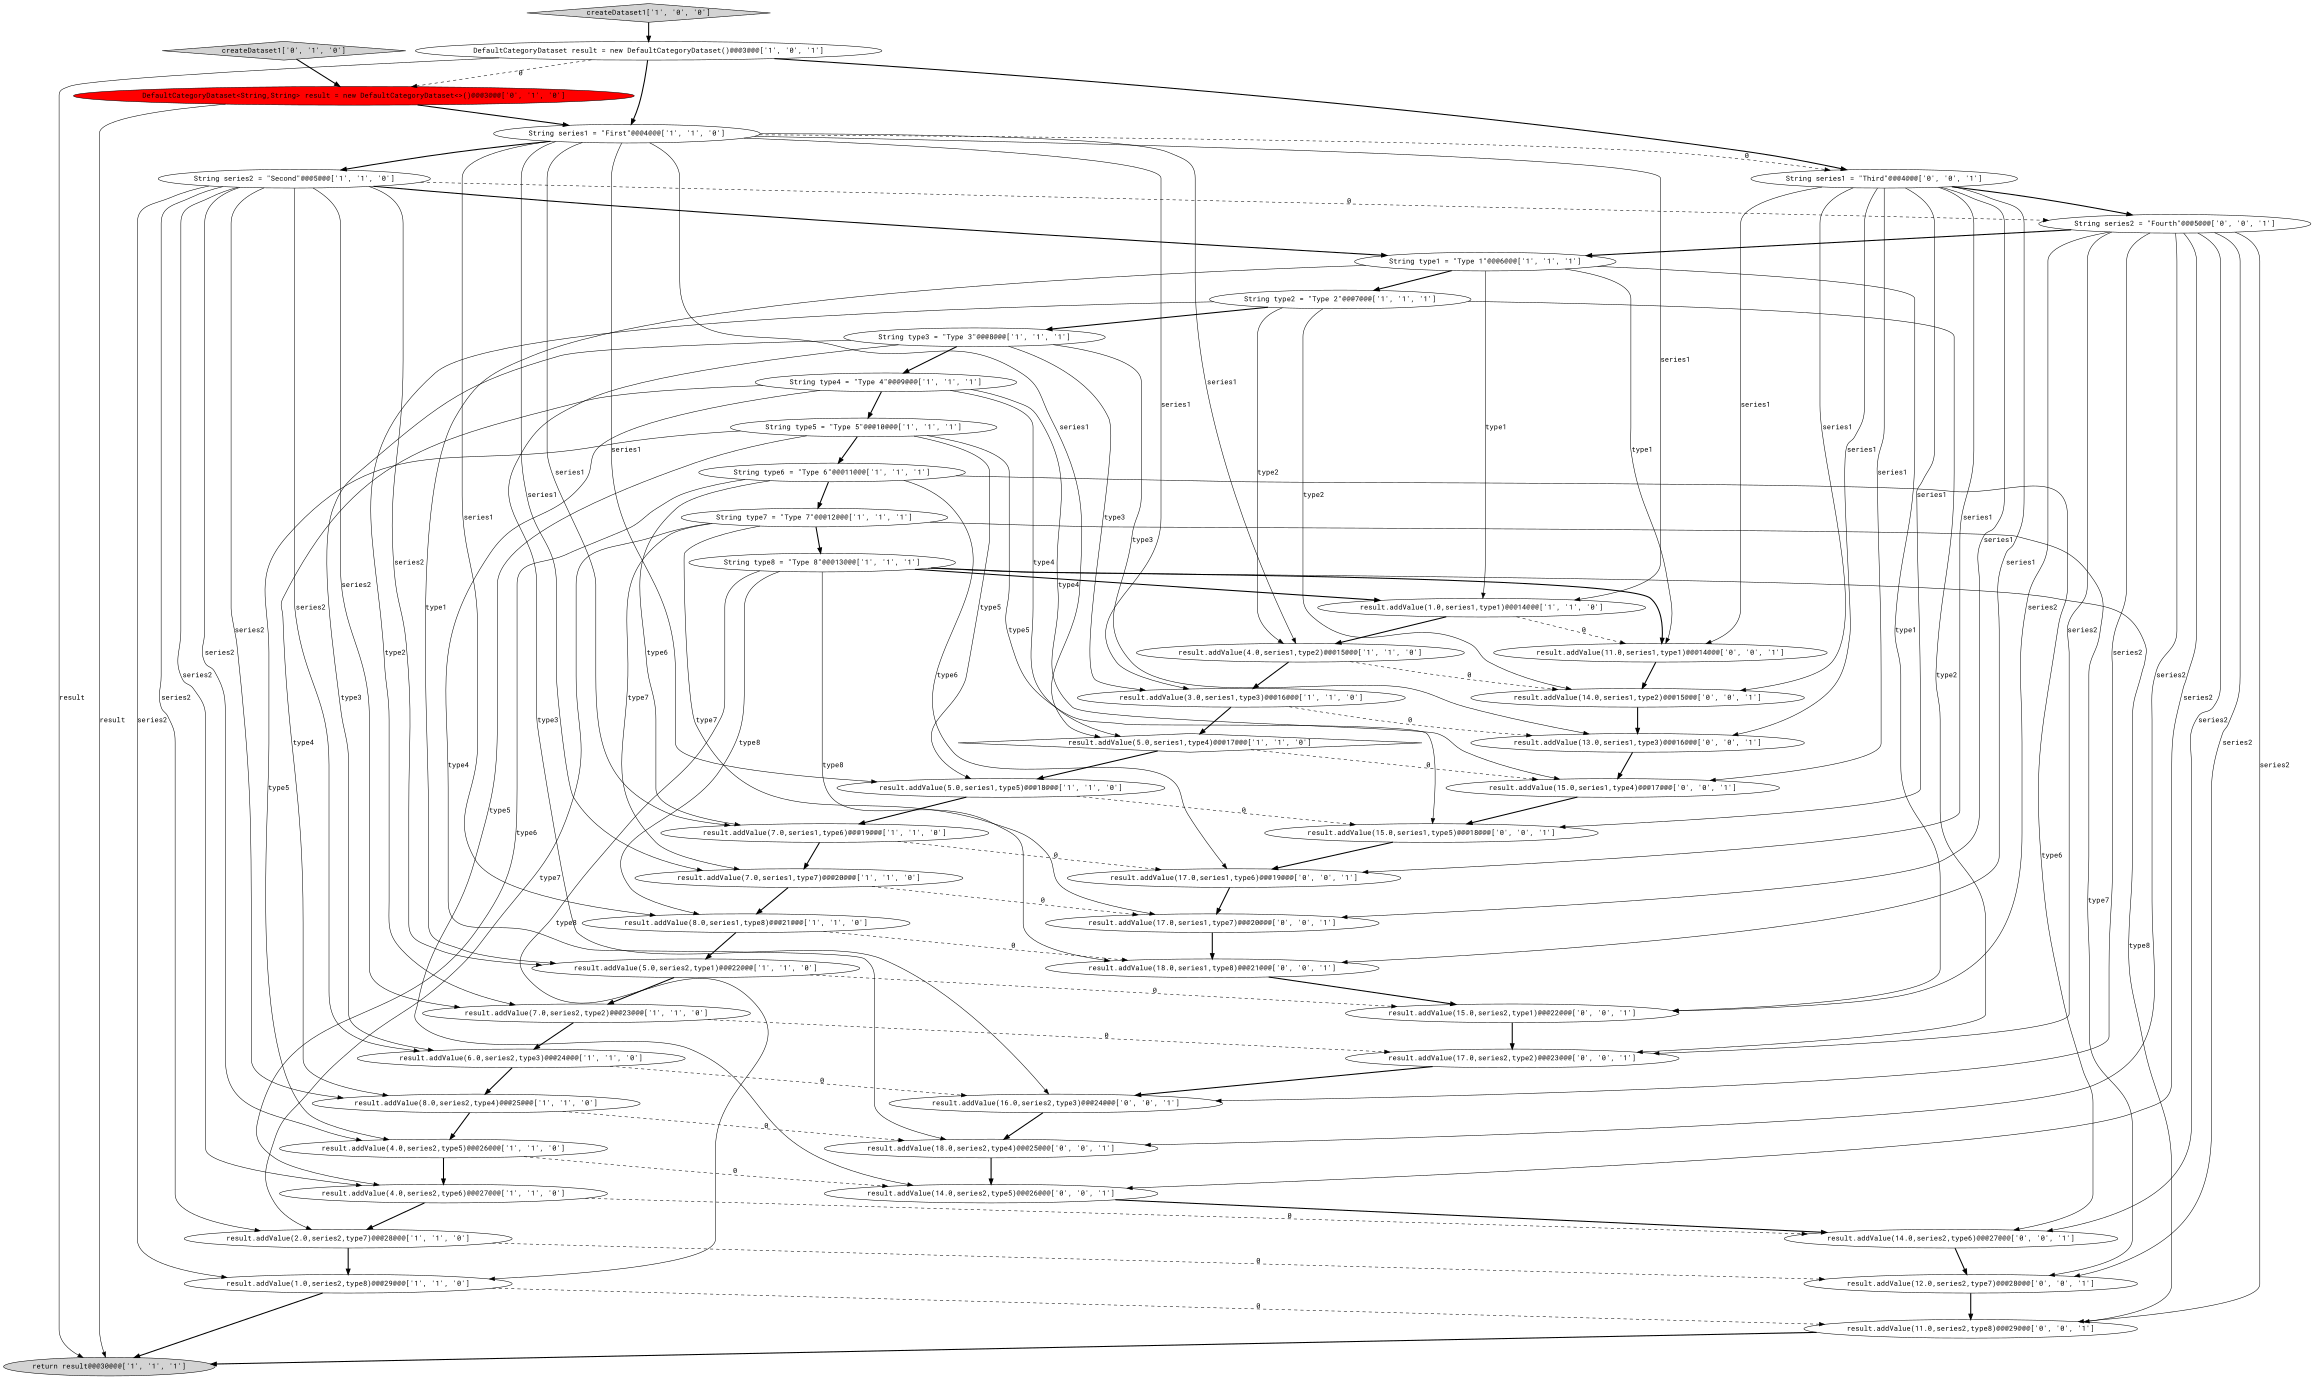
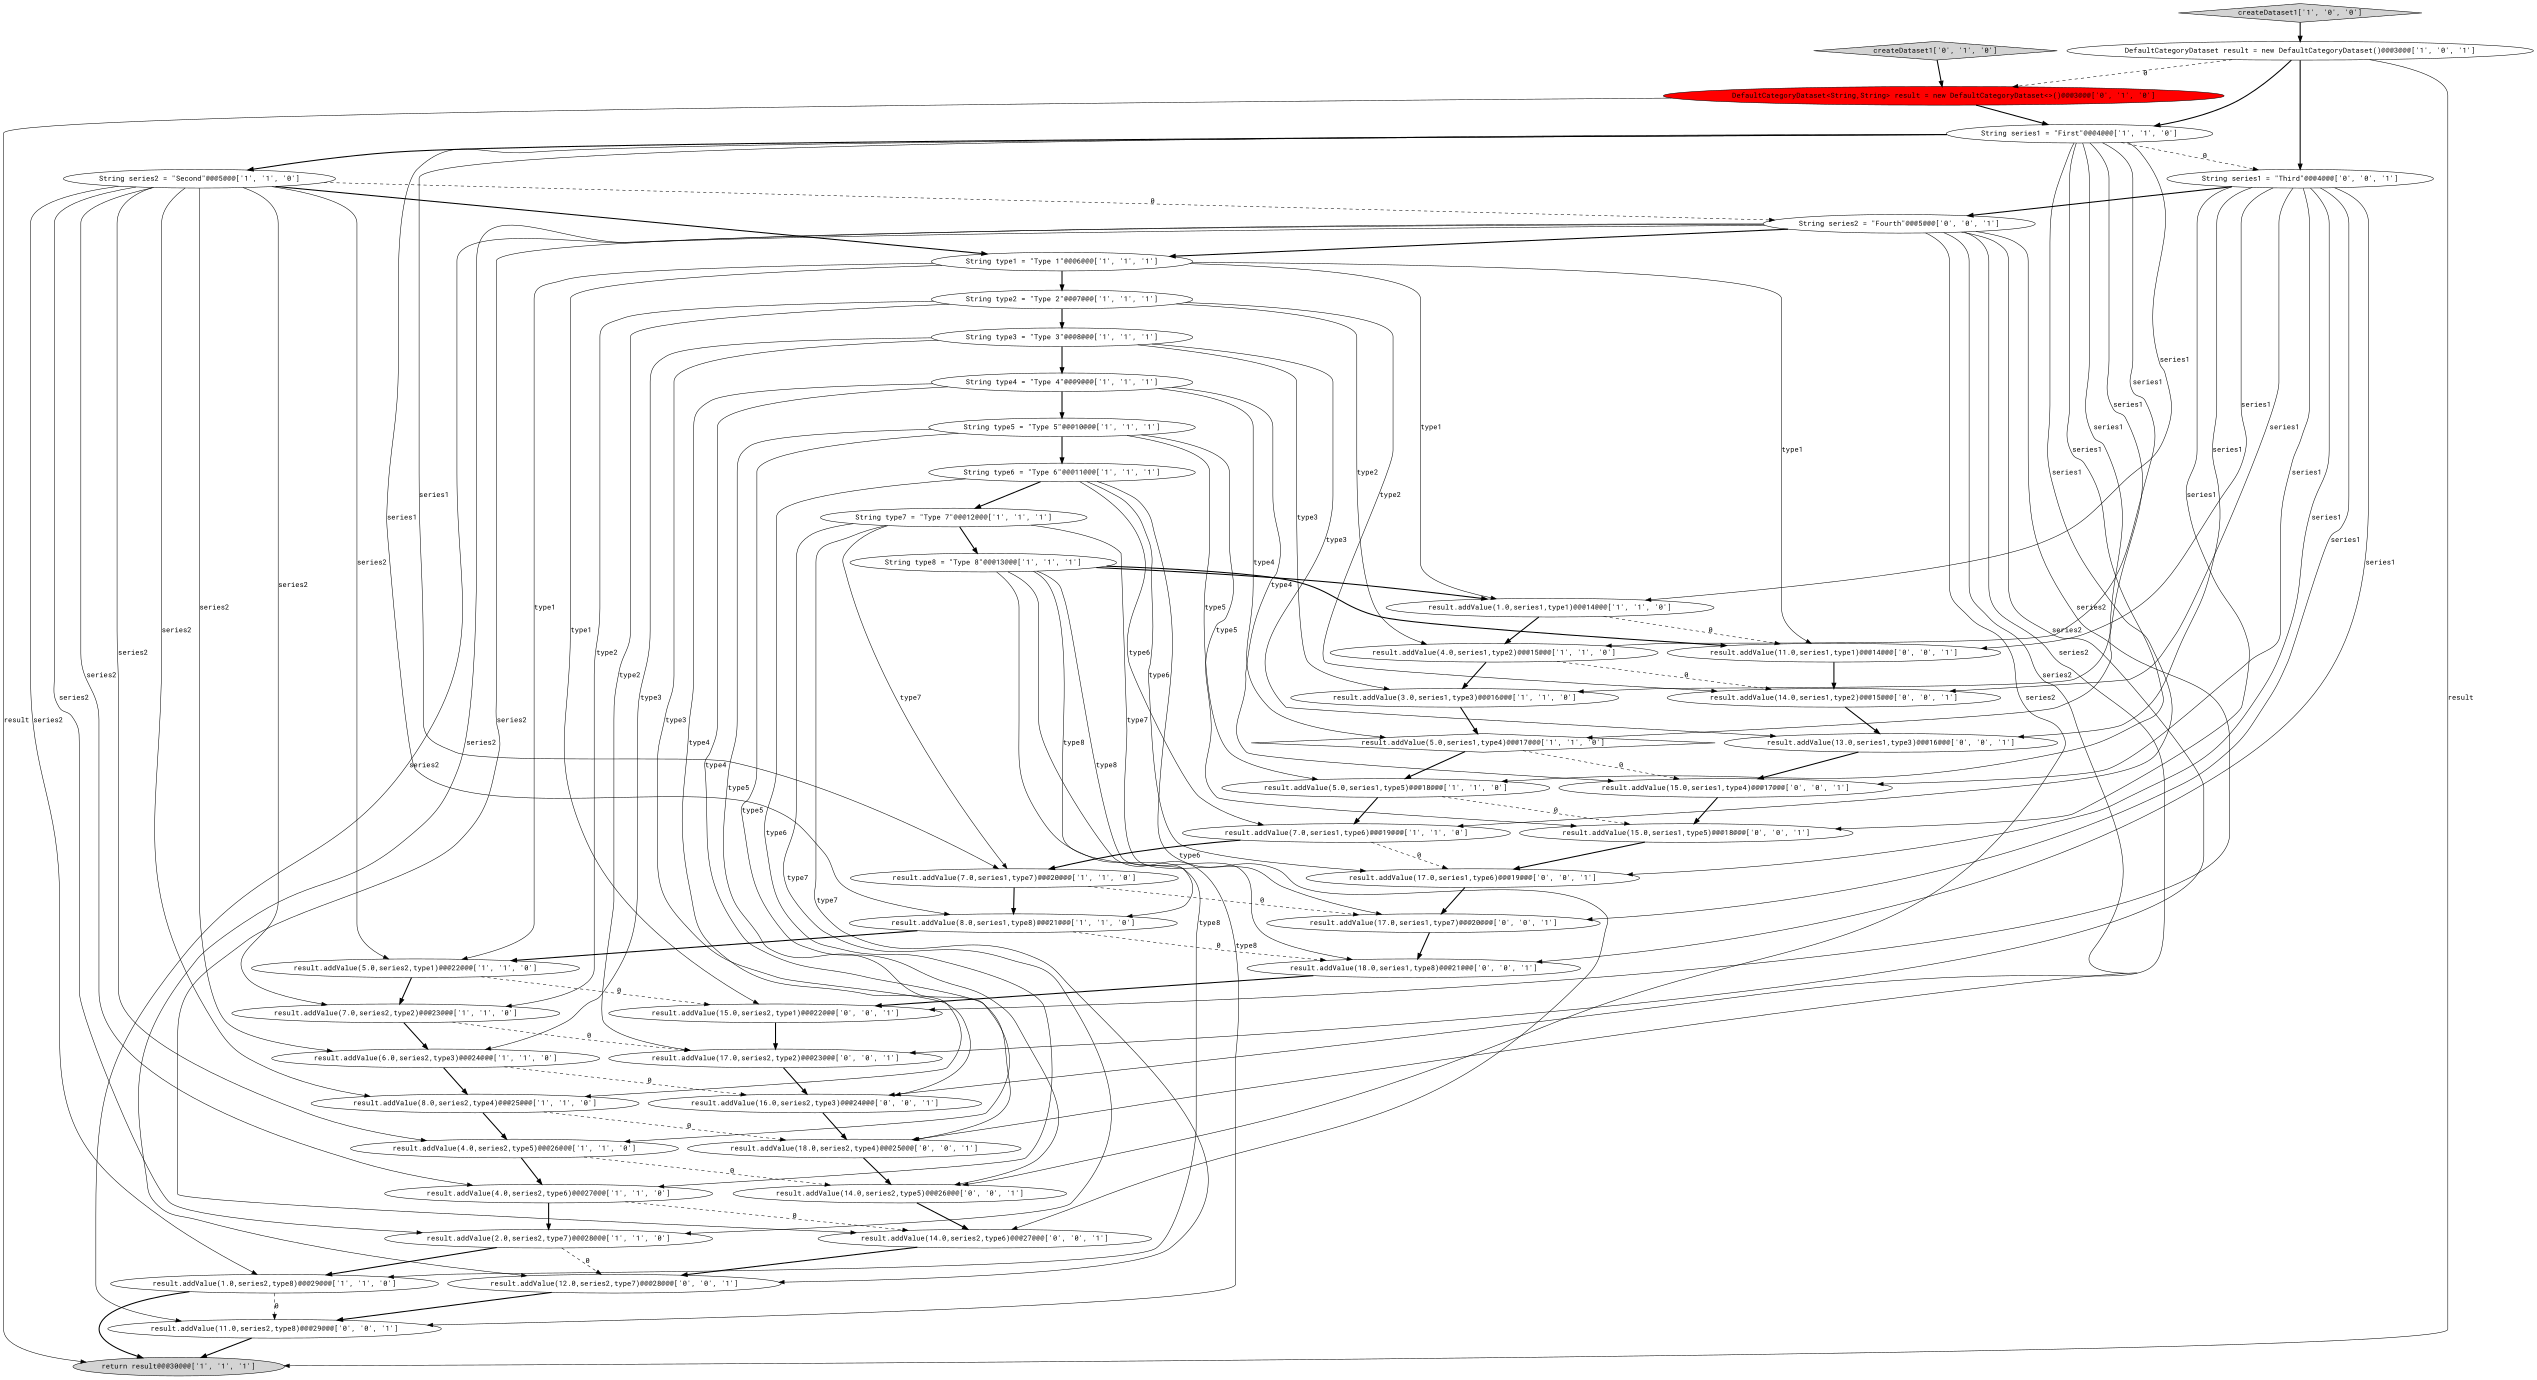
edge "result.addValue(3.0,series1,type3)@@@16@@@['1', '1', '0']" -> "result.addValue(13.0,series1,type3)@@@16@@@['0', '0', '1']": removed, label "0"
